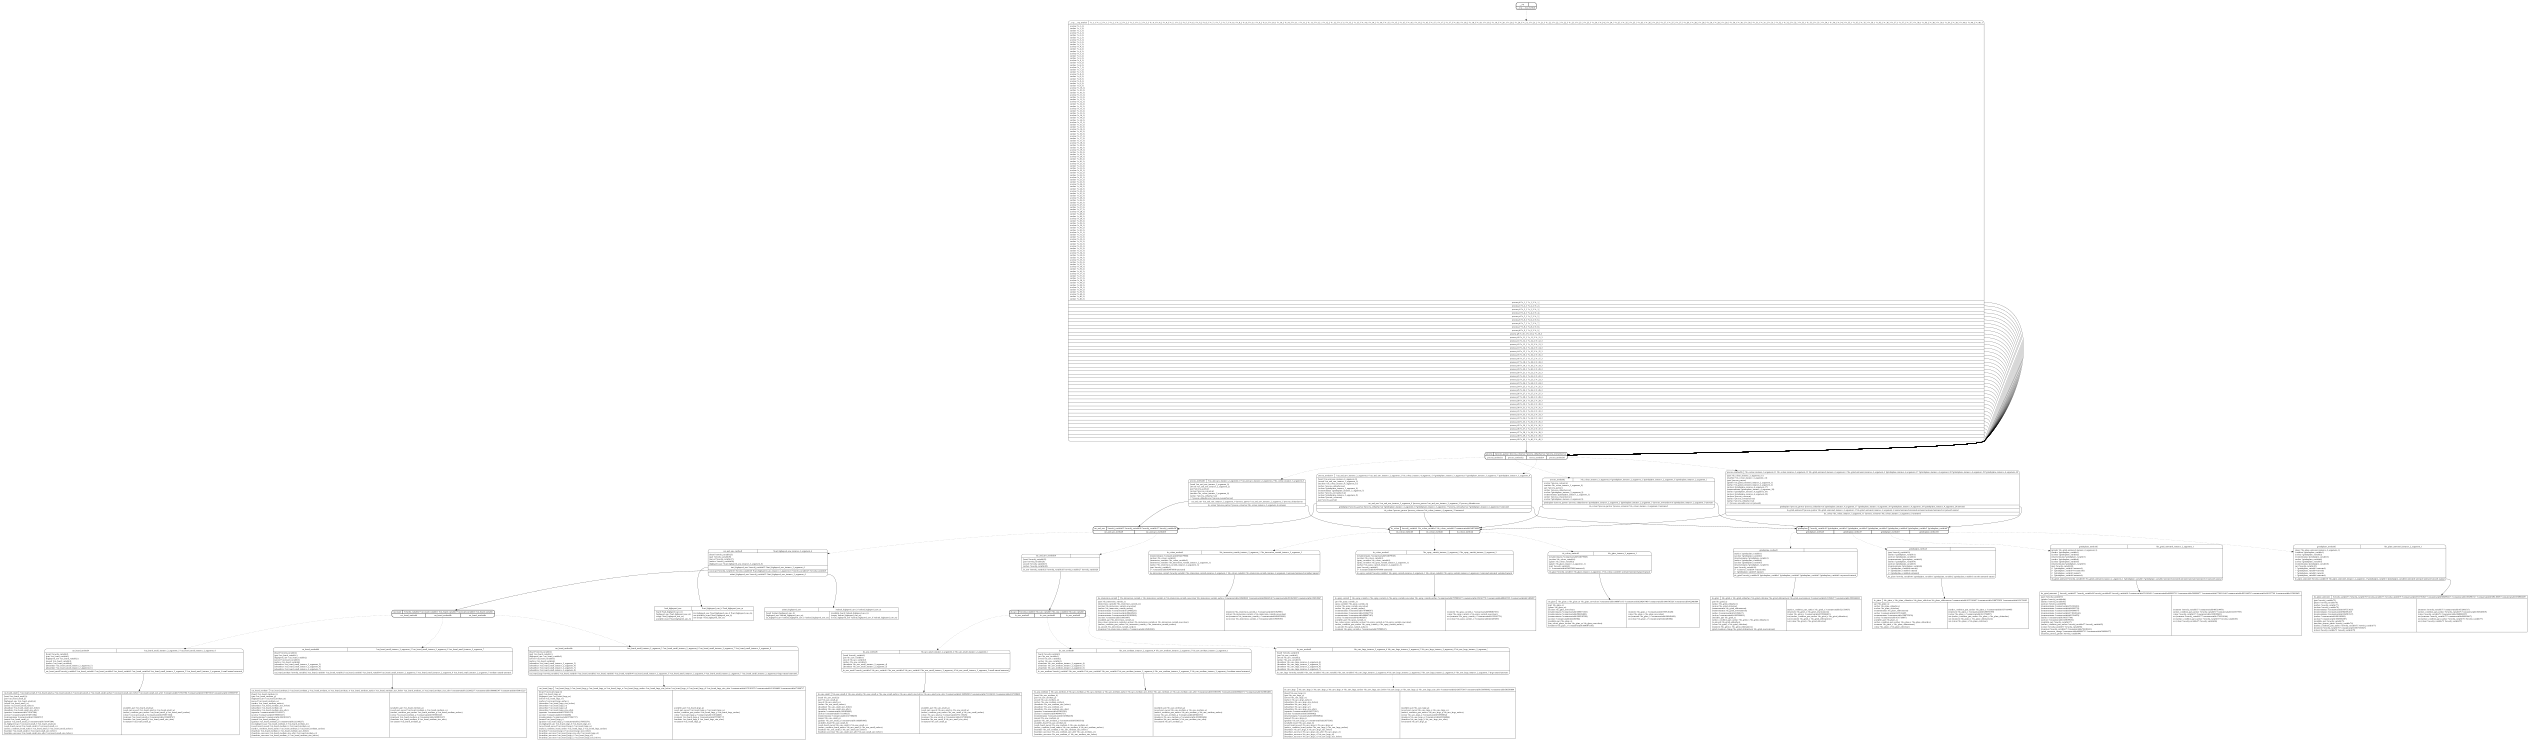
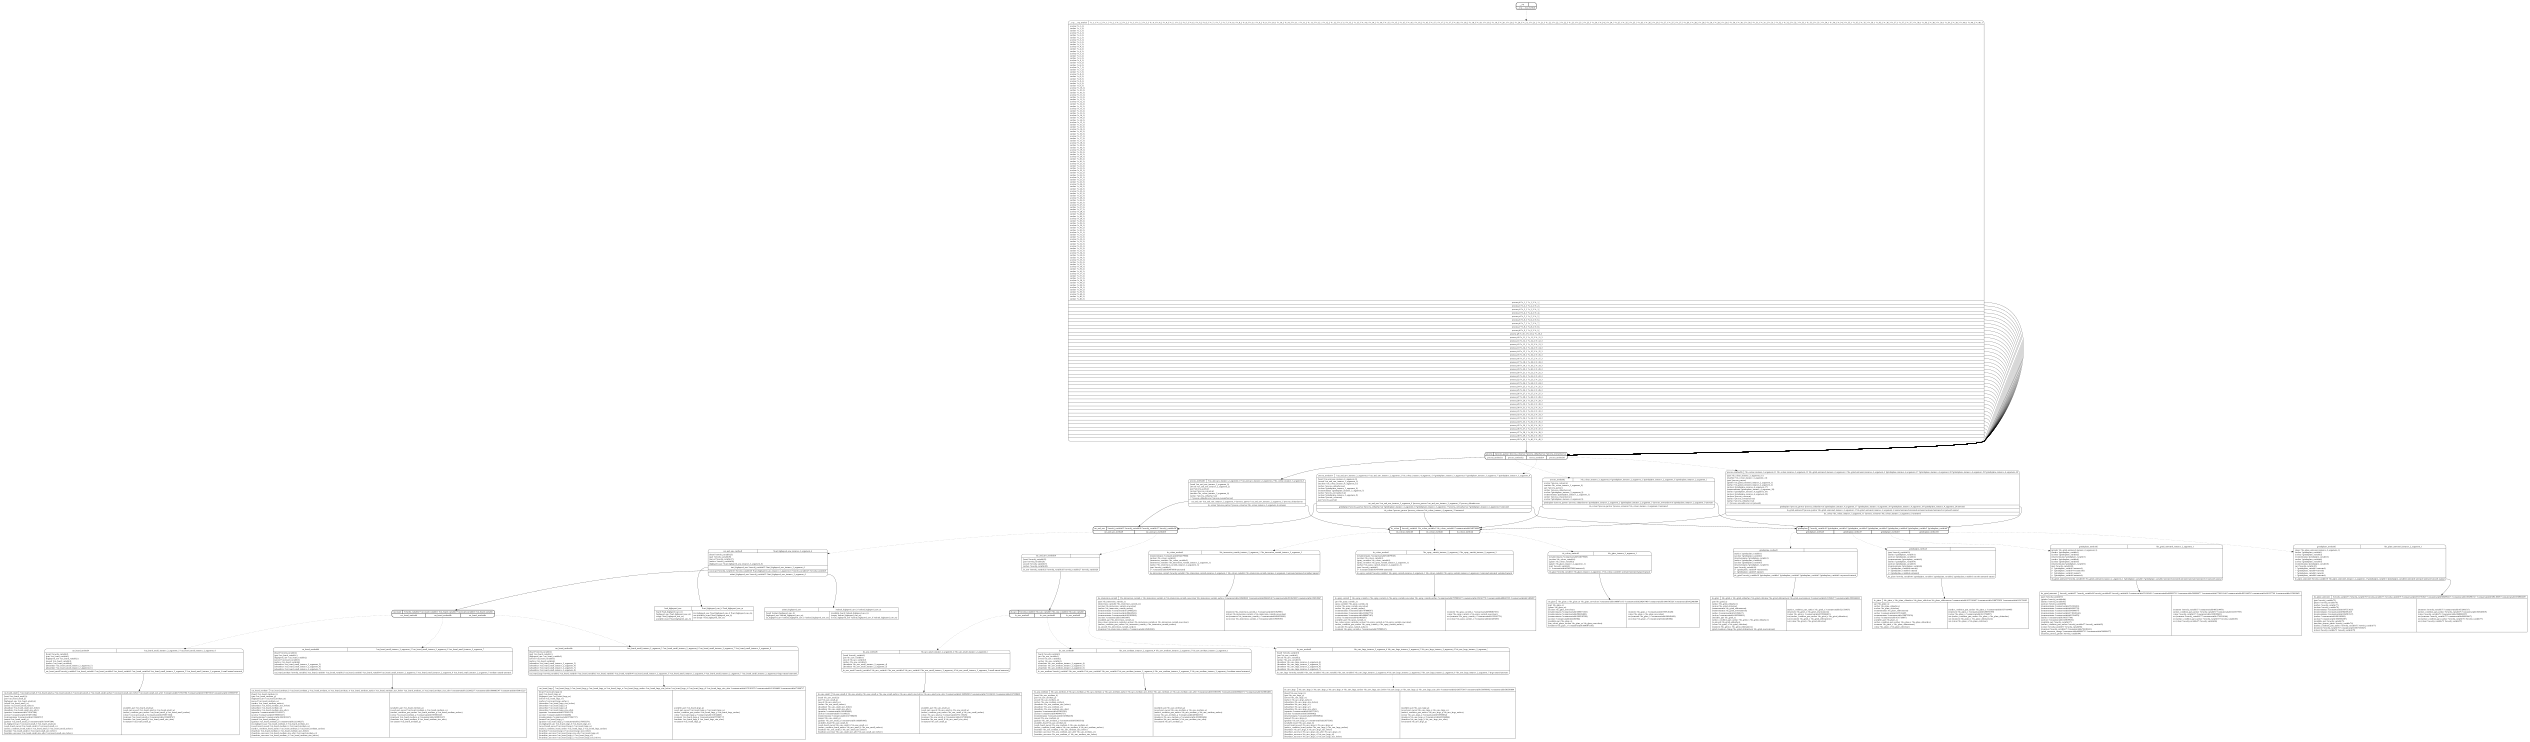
edge "process" -> "process_method11": style dotted -> solid
node "grindnplane_method15": text "(condition ?grindnplane_variable1)" -> "(surface ?grindnplane_variable1)"
node "grindnplane_method3": text "(= ?colourvar_variable4 verysmooth)" -> "(= ?grindnplane_variable4 verysmooth)"
